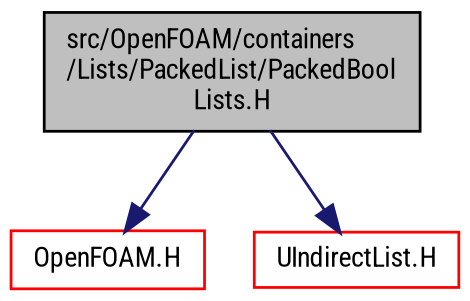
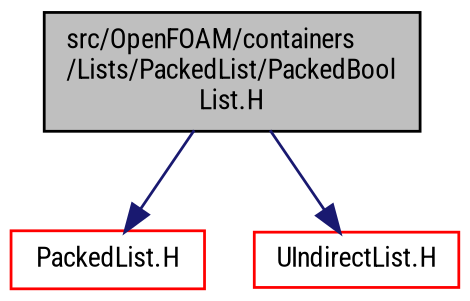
node "src/OpenFOAM/containers /Lists/PackedList/PackedBool Lists.H": label "src/OpenFOAM/containers /Lists/PackedList/PackedBool Lists.H" -> "src/OpenFOAM/containers /Lists/PackedList/PackedBool List.H"
node "OpenFOAM.H": label "OpenFOAM.H" -> "PackedList.H"
